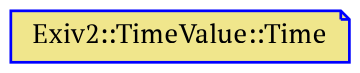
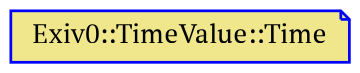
node "Exiv2::TimeValue::Time": label "Exiv2::TimeValue::Time" -> "Exiv0::TimeValue::Time"
